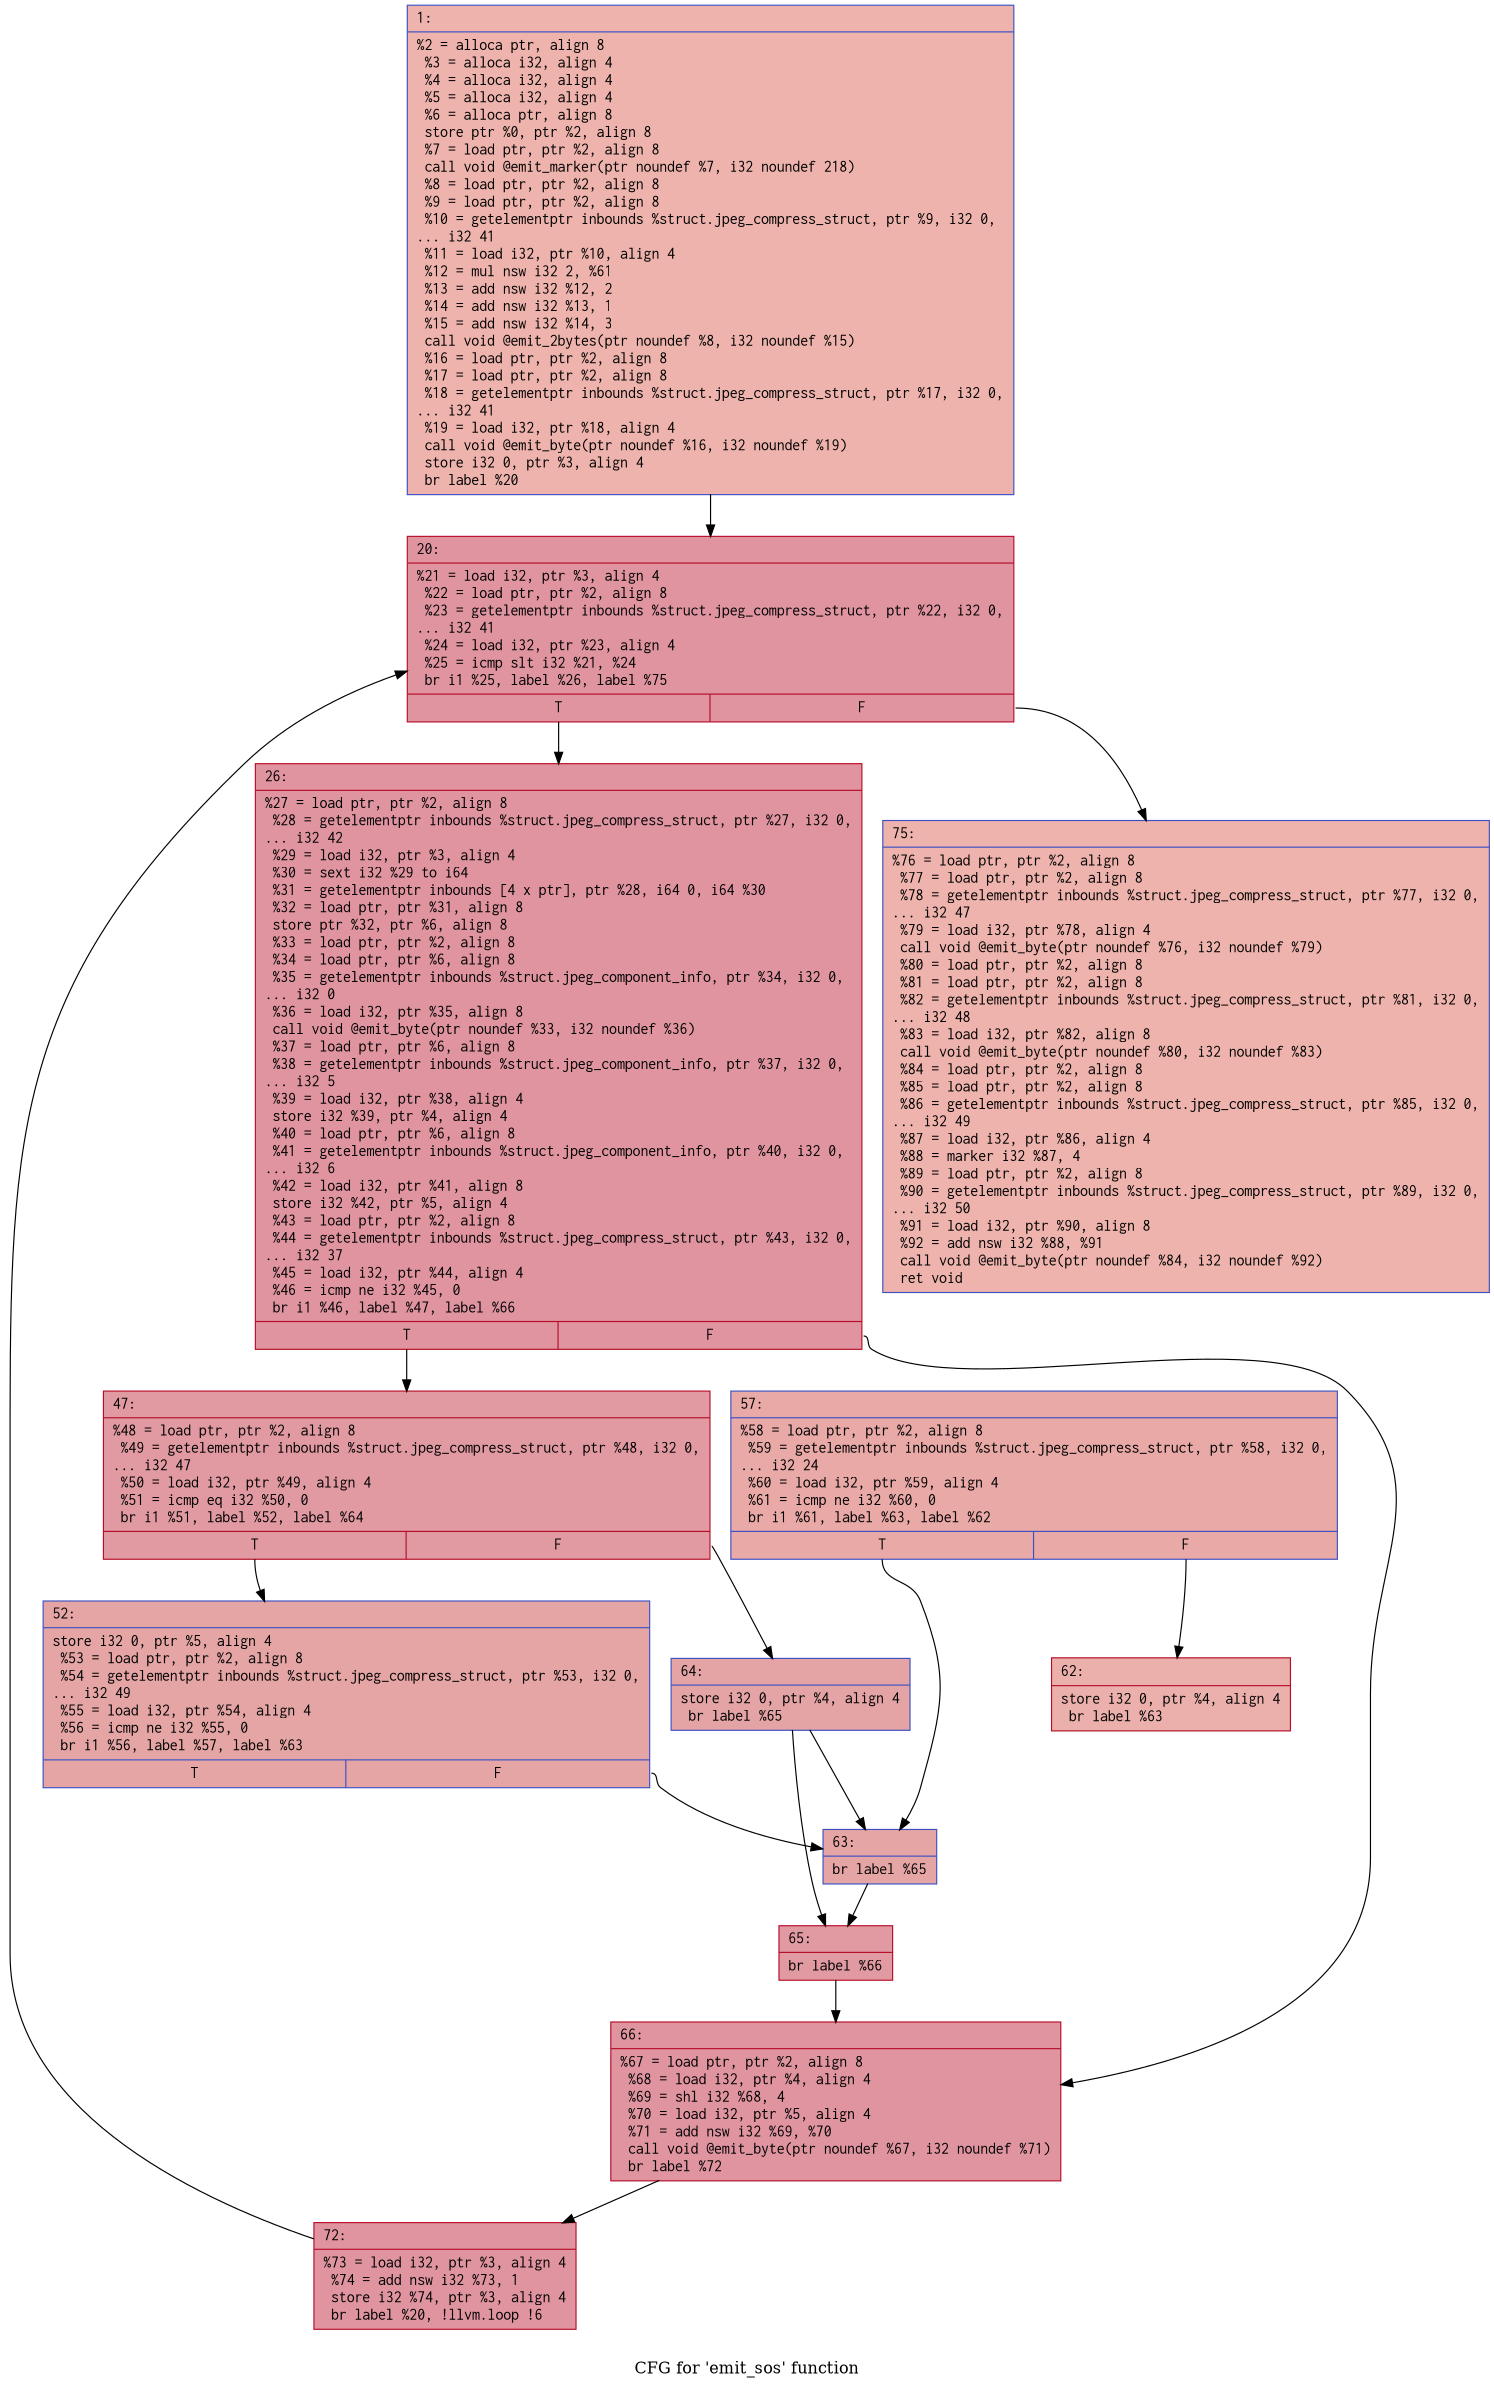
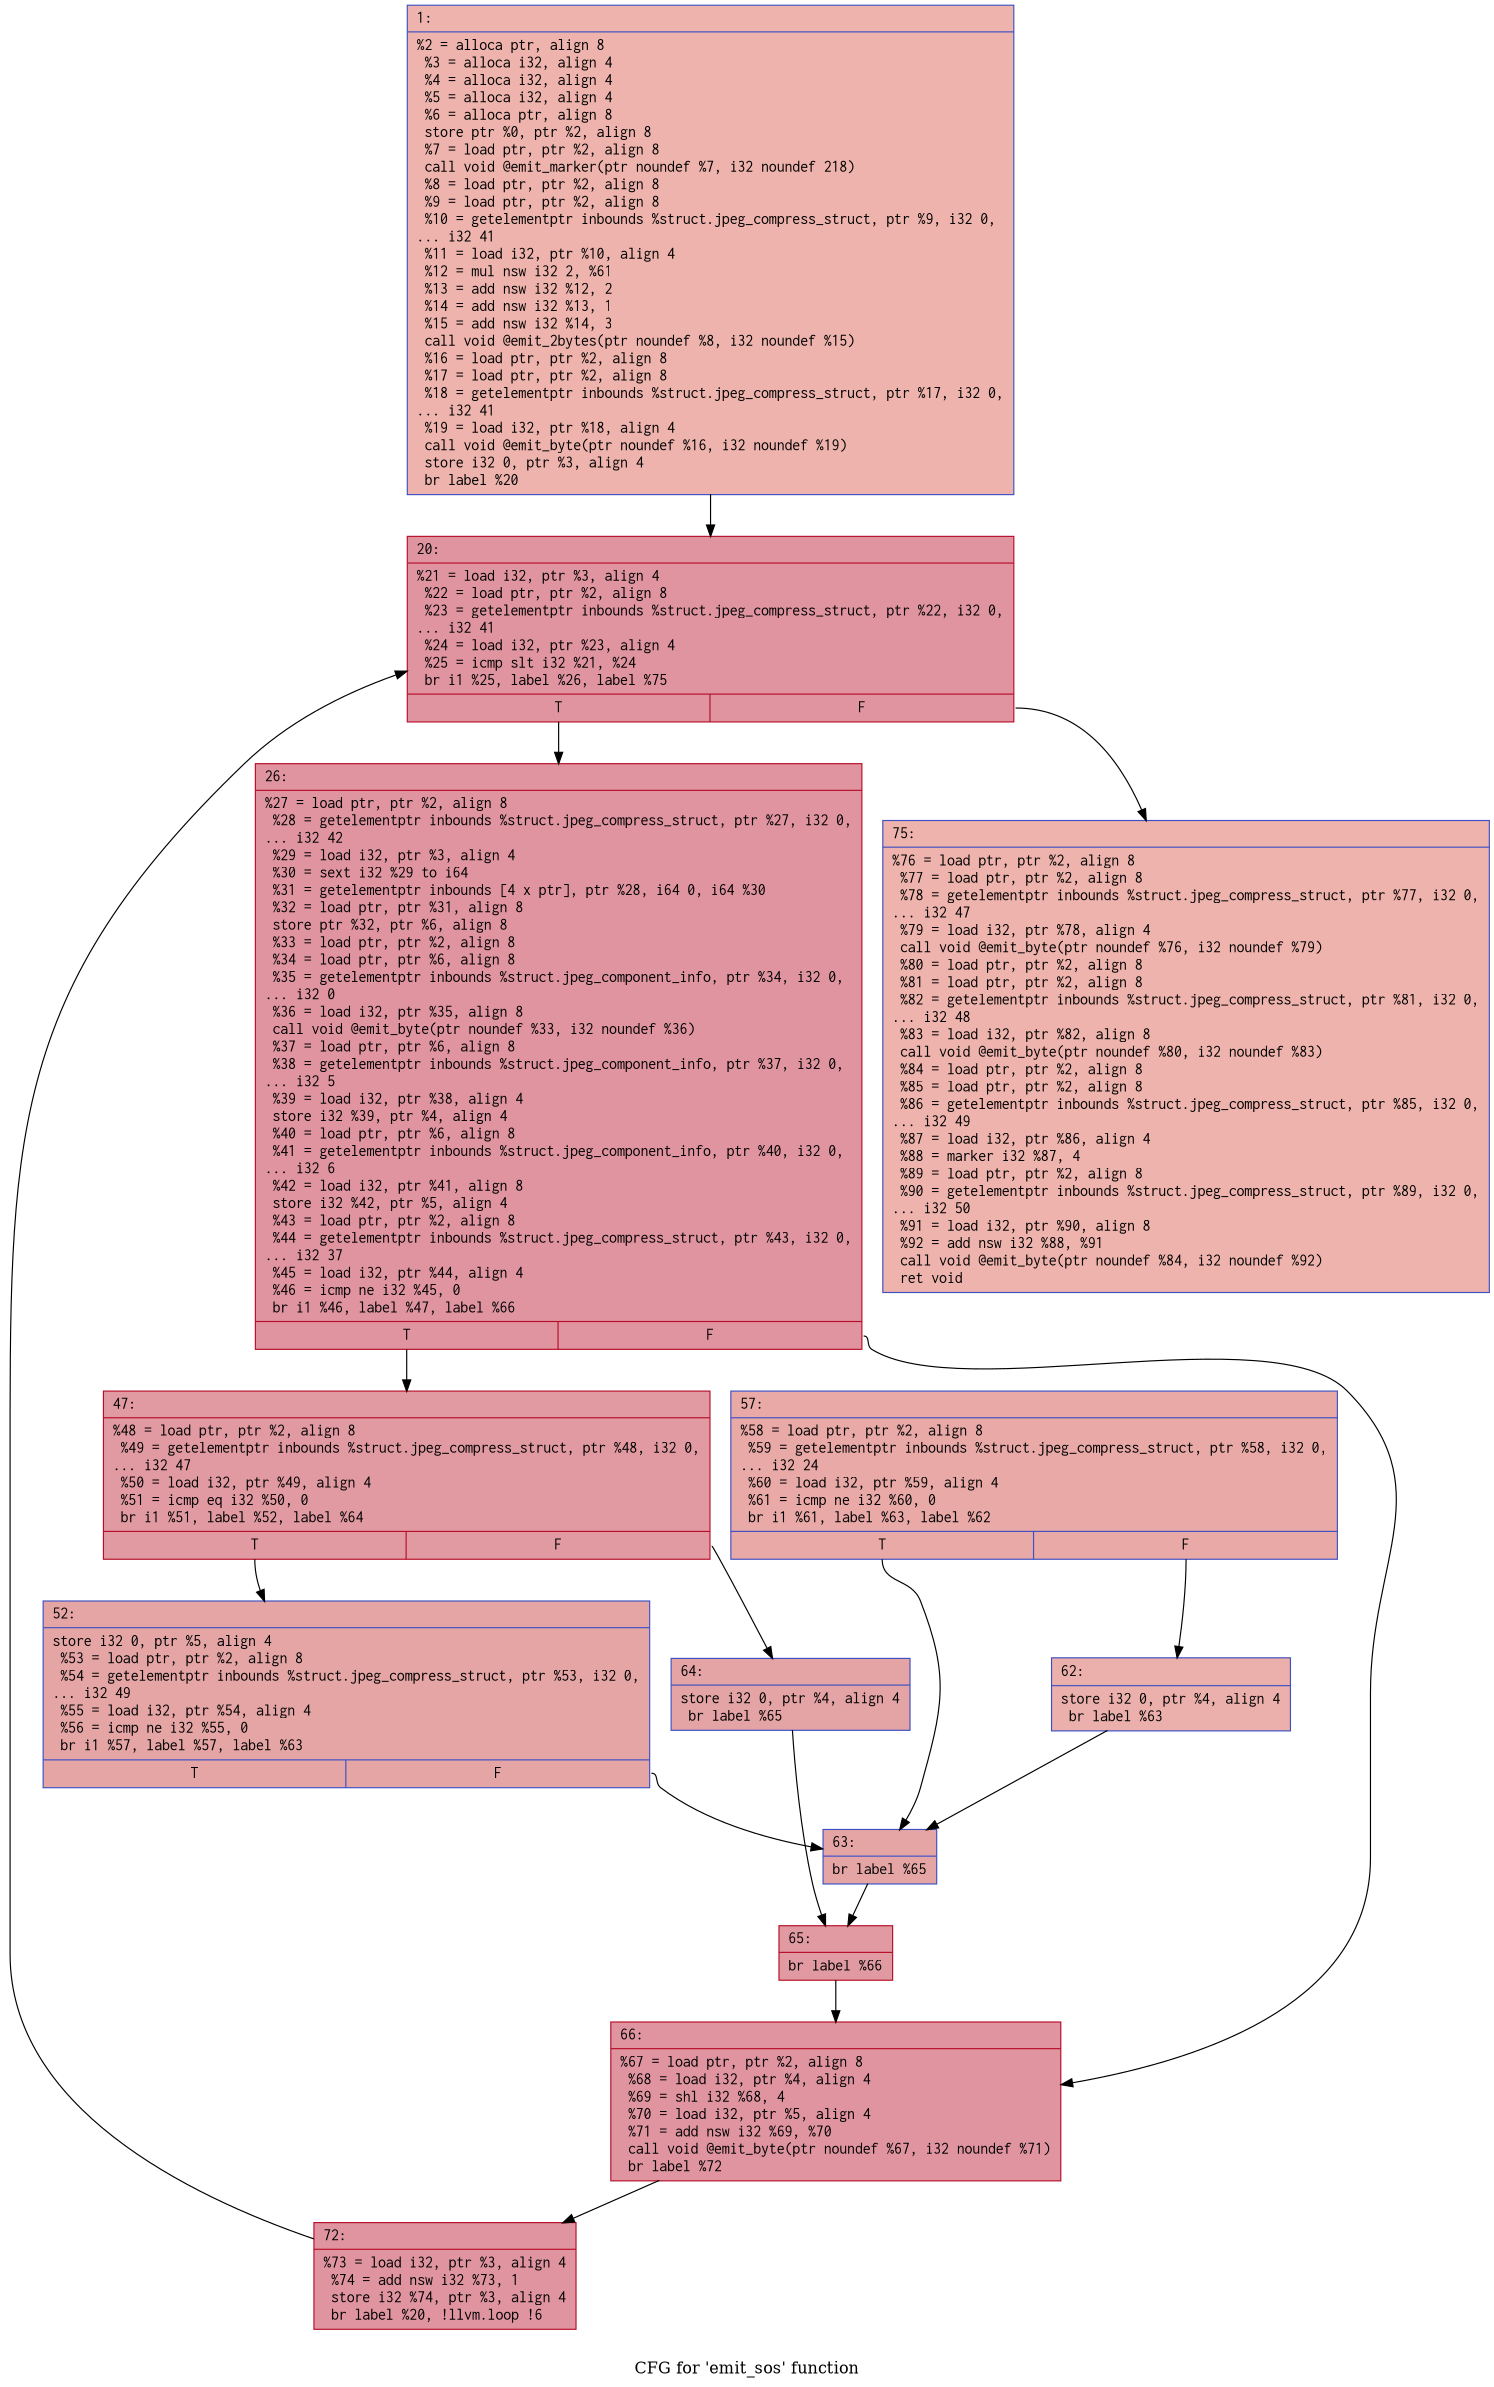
node "62:": color #b70d28ff -> #3d50c3ff
node "52:": text "br i1 %56, label %57, label %63" -> "br i1 %57, label %57, label %63"
edge "64:" -> "63:": now "62:" -> "63:"
